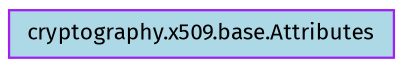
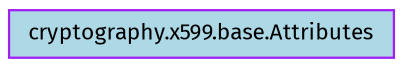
node "cryptography.x509.base.Attributes": label "cryptography.x509.base.Attributes" -> "cryptography.x599.base.Attributes"
